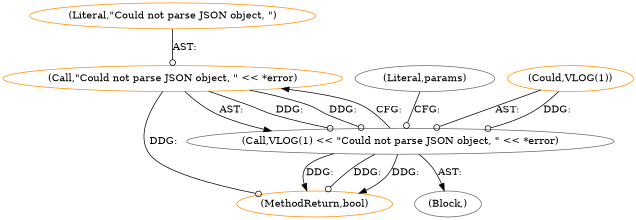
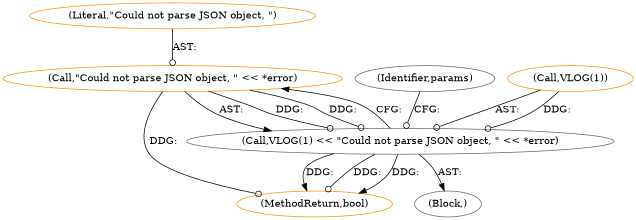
node "(Literal,params)": label "(Literal,params)" -> "(Identifier,params)"
node "(Could,VLOG(1))": label "(Could,VLOG(1))" -> "(Call,VLOG(1))"
